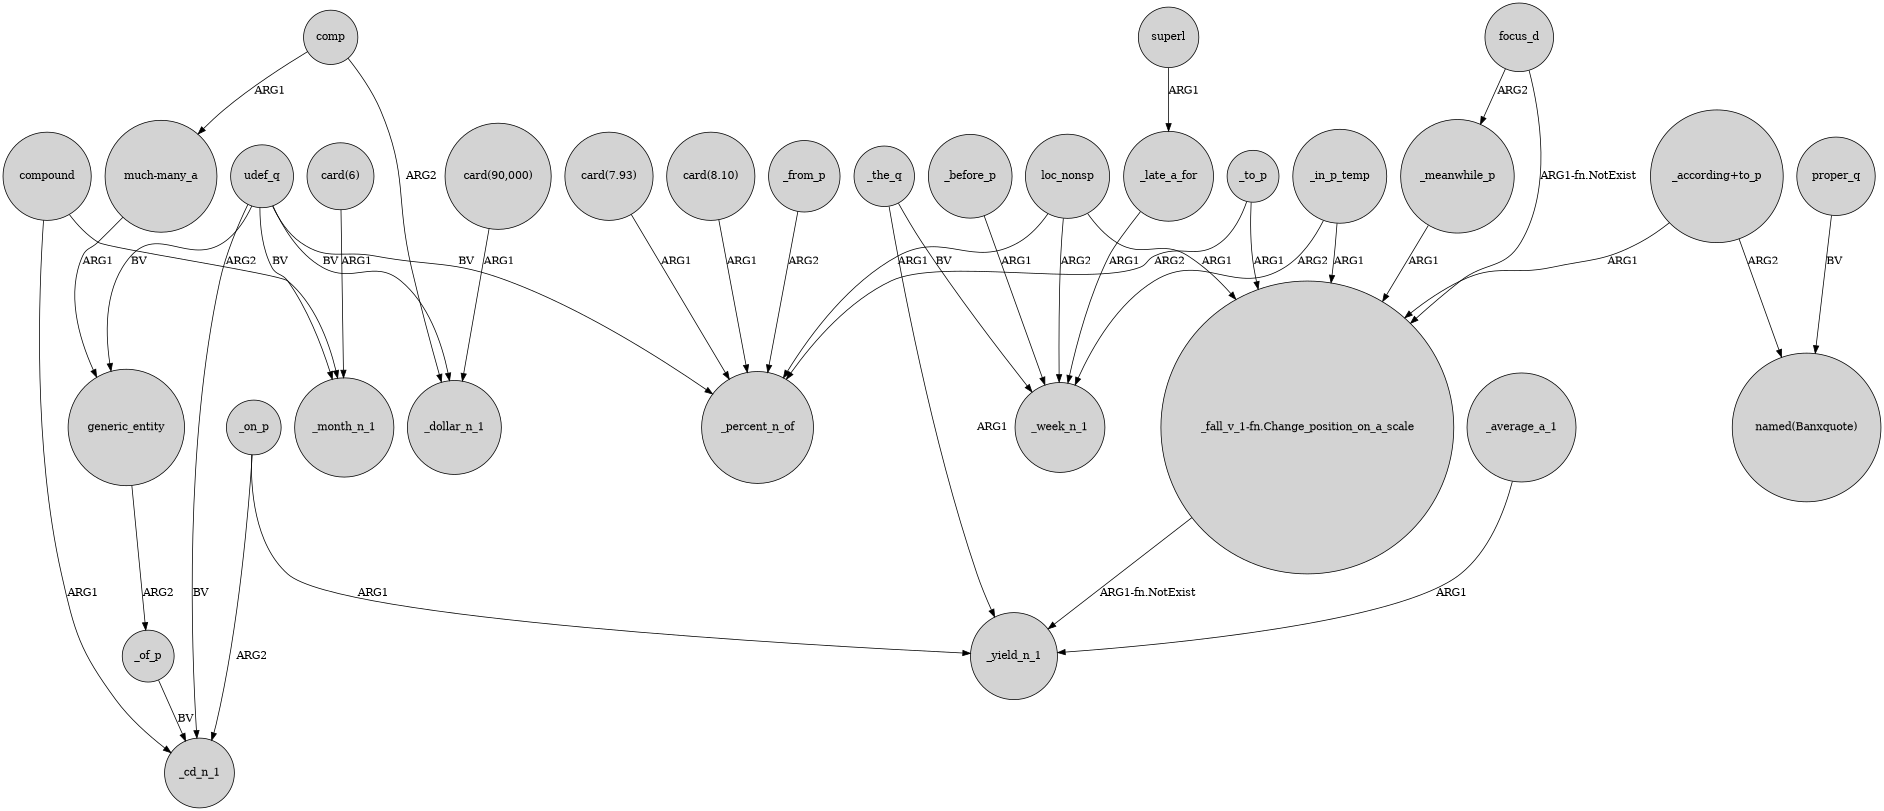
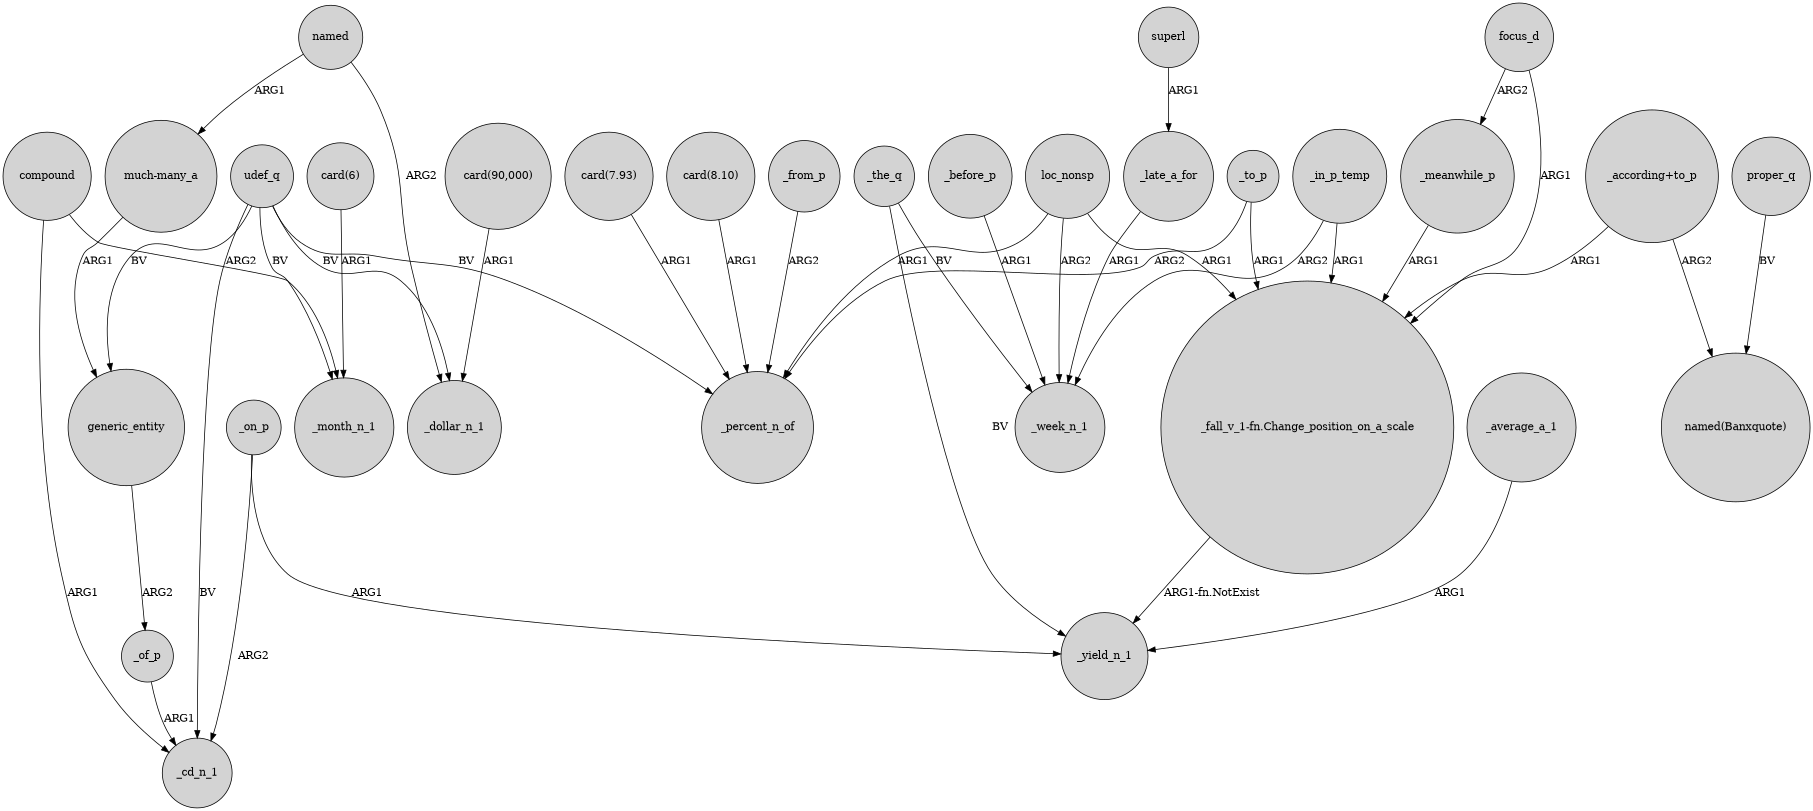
node "comp": label "comp" -> "named"
edge "focus_d" -> "_fall_v_1-fn.Change_position_on_a_scale": label "ARG1-fn.NotExist" -> "ARG1"
edge "_the_q" -> "_yield_n_1": label "ARG1" -> "BV"
edge "_of_p" -> "_cd_n_1": label "BV" -> "ARG1"
